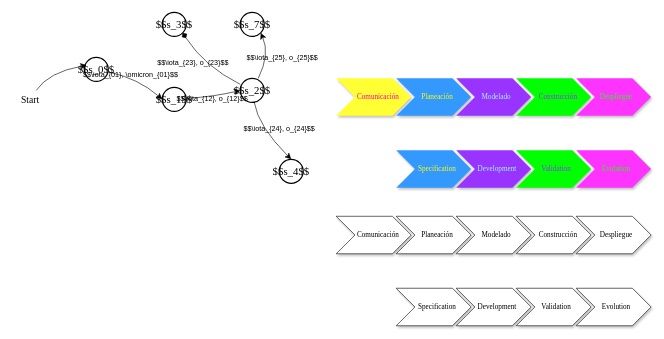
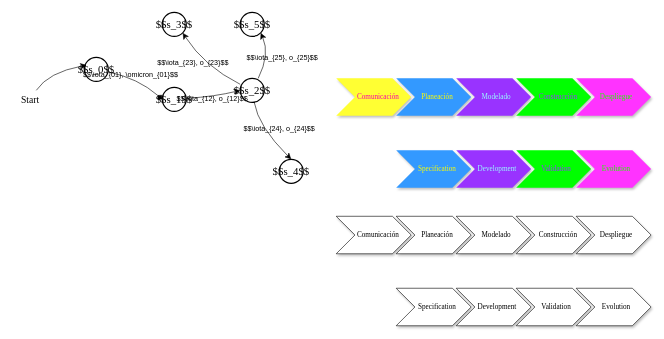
node "$$s_7$$": label "$$s_7$$" -> "$$s_5$$"
edge "$$s_2$$" -> "$$s_3$$": arrowhead diamond -> classic
edge "$$s_0$$" -> "$$s_1$$": arrowhead classic -> diamond
